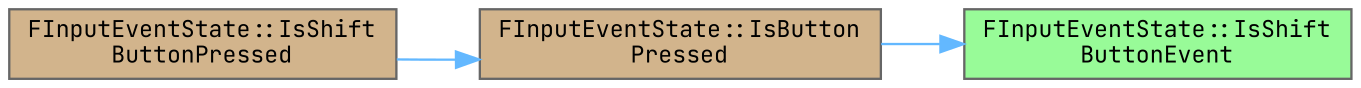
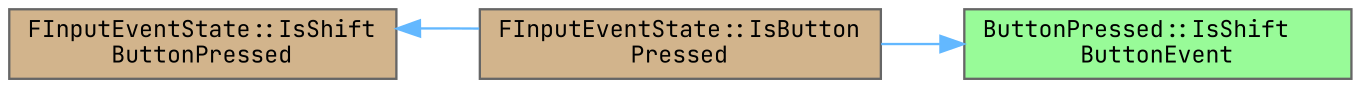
node "FInputEventState::IsShift ButtonEvent": label "FInputEventState::IsShift ButtonEvent" -> "ButtonPressed::IsShift ButtonEvent"
edge "FInputEventState::IsShift ButtonPressed" -> "FInputEventState::IsButton Pressed": reversed
